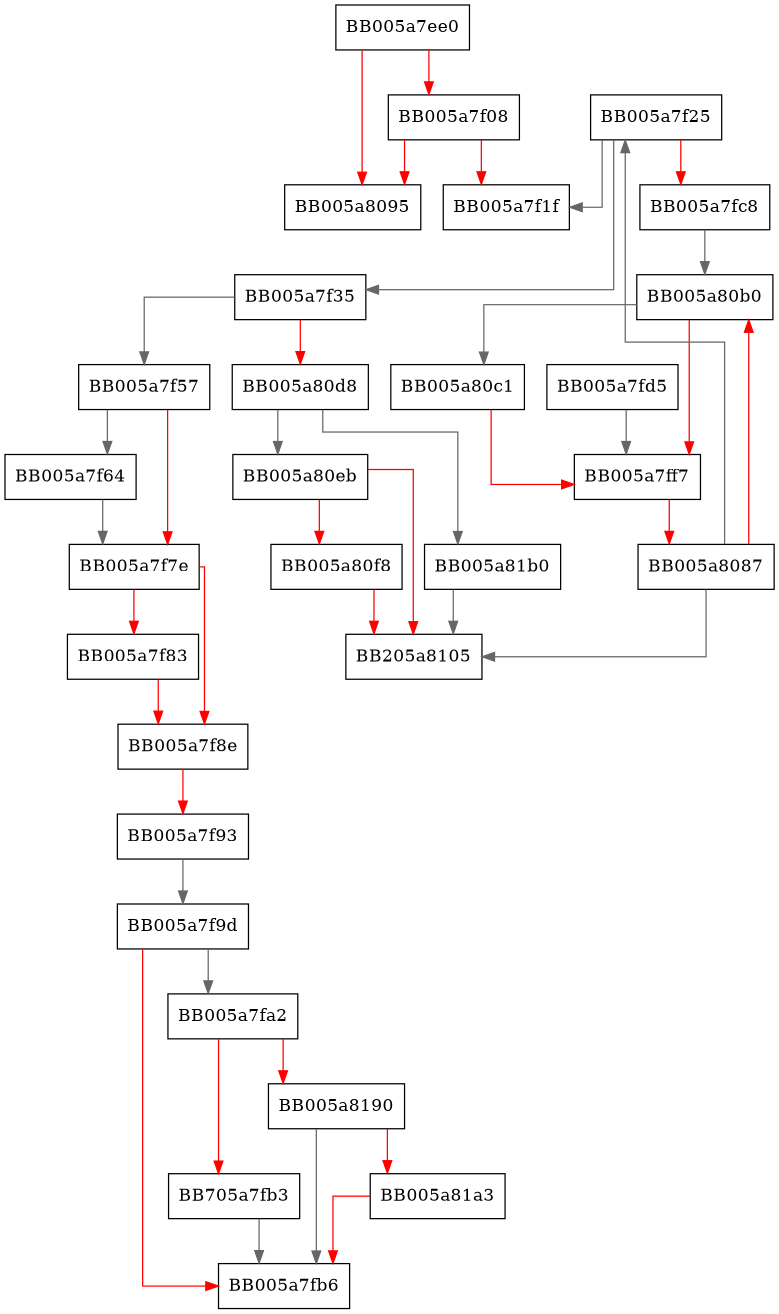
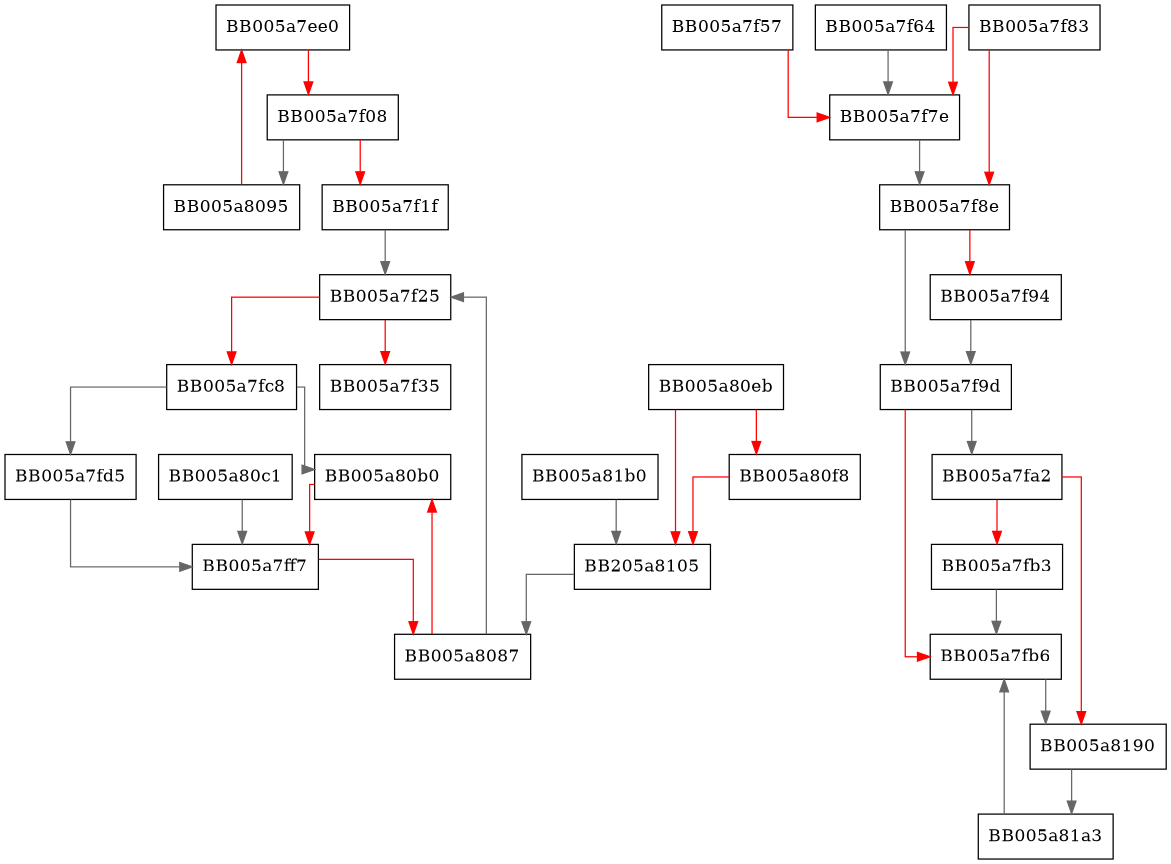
edge "BB005a7ee0" -> "BB005a8095": reversed
edge "BB005a7f08" -> "BB005a8095": color red -> gray40
edge "BB005a7f25" -> "BB005a7f1f": reversed
edge "BB005a7f25" -> "BB005a7f35": color gray40 -> red
edge "BB005a7f8e" -> "BB005a7f9d": added
edge "BB005a7f35" -> "BB005a7f57": removed
edge "BB005a80b0" -> "BB005a80c1": removed
edge "BB005a7fc8" -> "BB005a7fd5": added
node "BB005a80d8": removed
edge "BB005a7f57" -> "BB005a7f64": removed
edge "BB005a80c1" -> "BB005a7ff7": color red -> gray40
edge "BB005a7f7e" -> "BB005a7f83": reversed
edge "BB005a7f7e" -> "BB005a7f8e": color red -> gray40
edge "BB005a8087" -> "BB205a8105": reversed
node "BB005a7f93": label "BB005a7f93" -> "BB005a7f94"
edge "BB005a8190" -> "BB005a81a3": color red -> gray40
edge "BB005a8190" -> "BB005a7fb6": reversed
node "BB705a7fb3": label "BB705a7fb3" -> "BB005a7fb3"
edge "BB005a81a3" -> "BB005a7fb6": color red -> gray40
